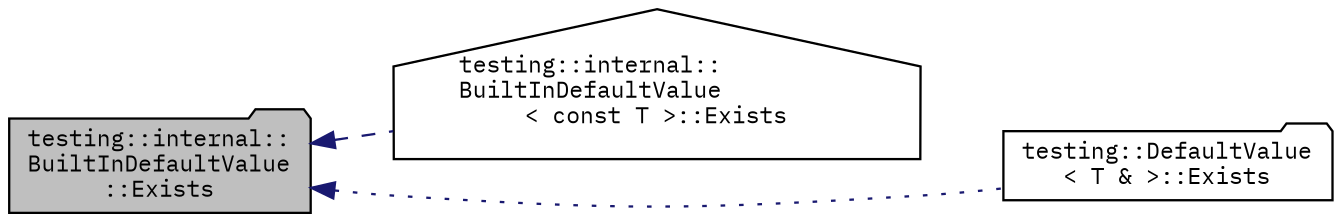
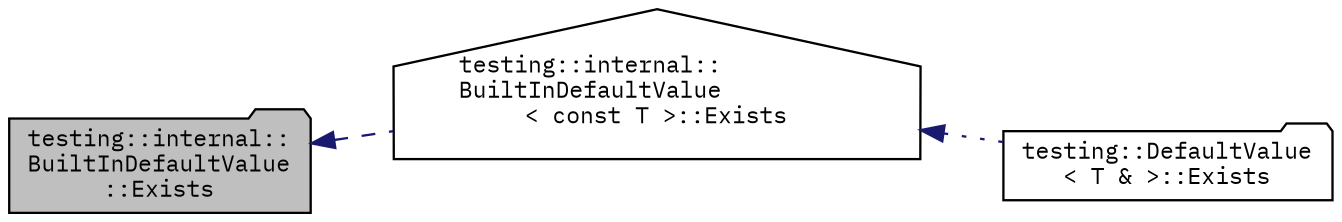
edge "testing::DefaultValue < T & >::Exists" -> "testing::internal:: BuiltInDefaultValue ::Exists": now "testing::DefaultValue < T & >::Exists" -> "testing::internal:: BuiltInDefaultValue < const T >::Exists"
